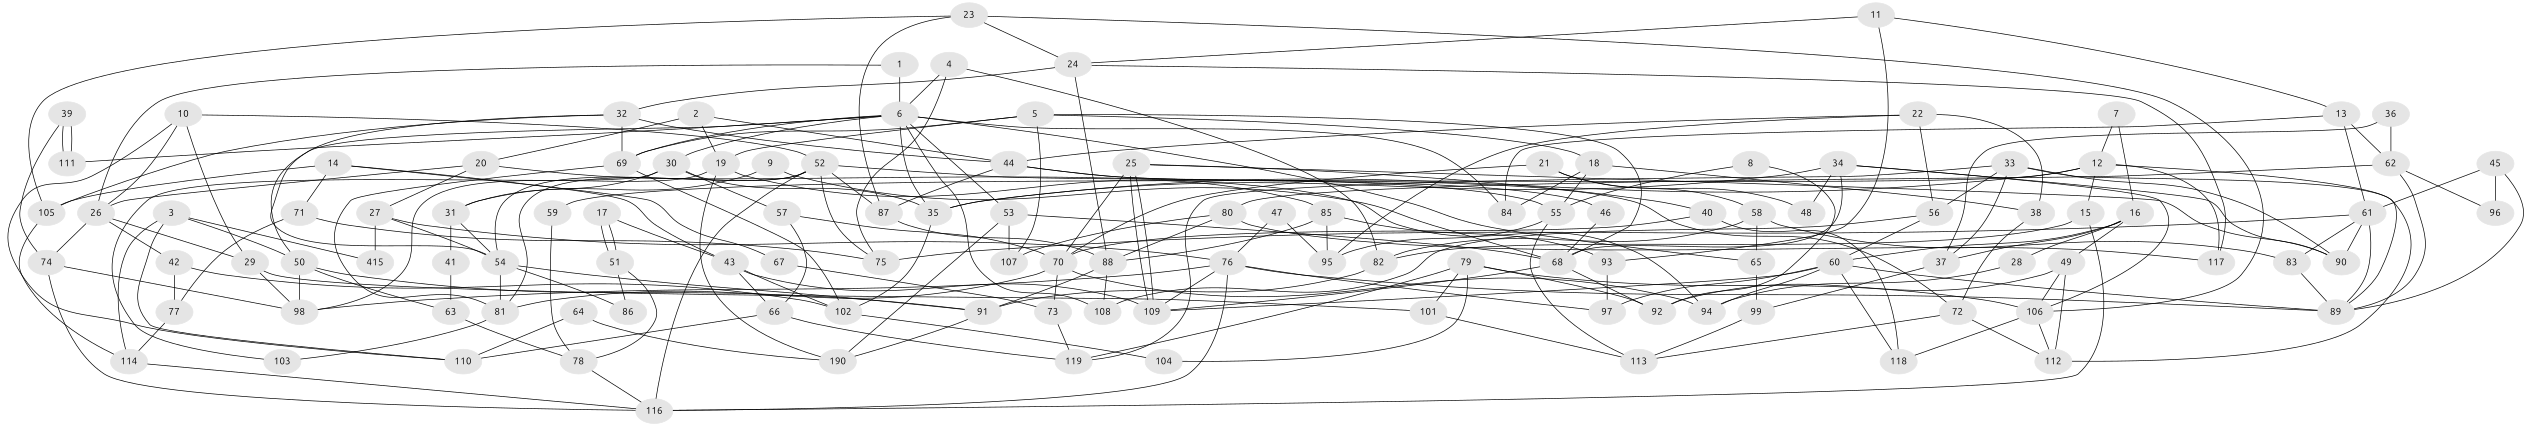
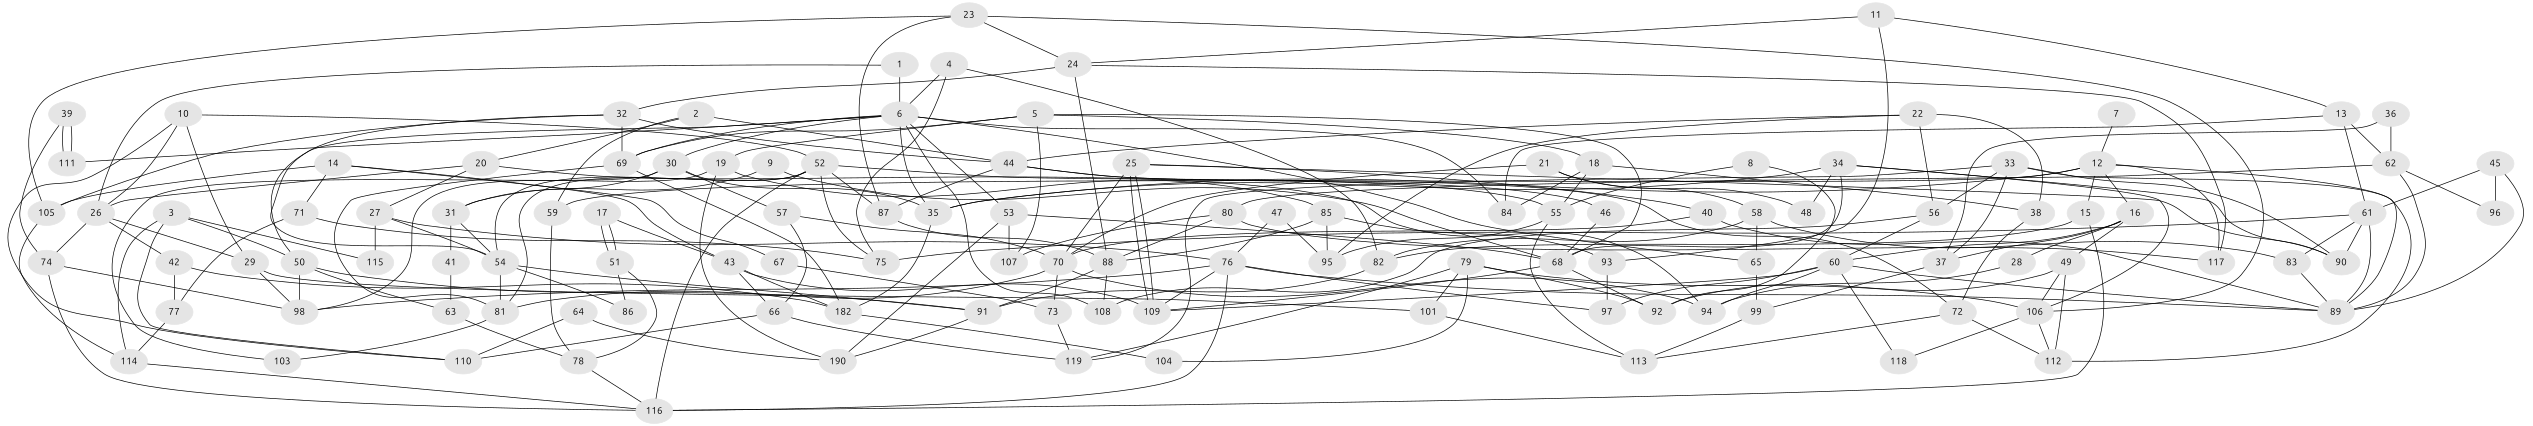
edge "2" -- "19": now "2" -- "59"
edge "7" -- "16": now "12" -- "16"
edge "40" -- "118": now "40" -- "89"
node "415": label "415" -> "115"
node "102": label "102" -> "182"
